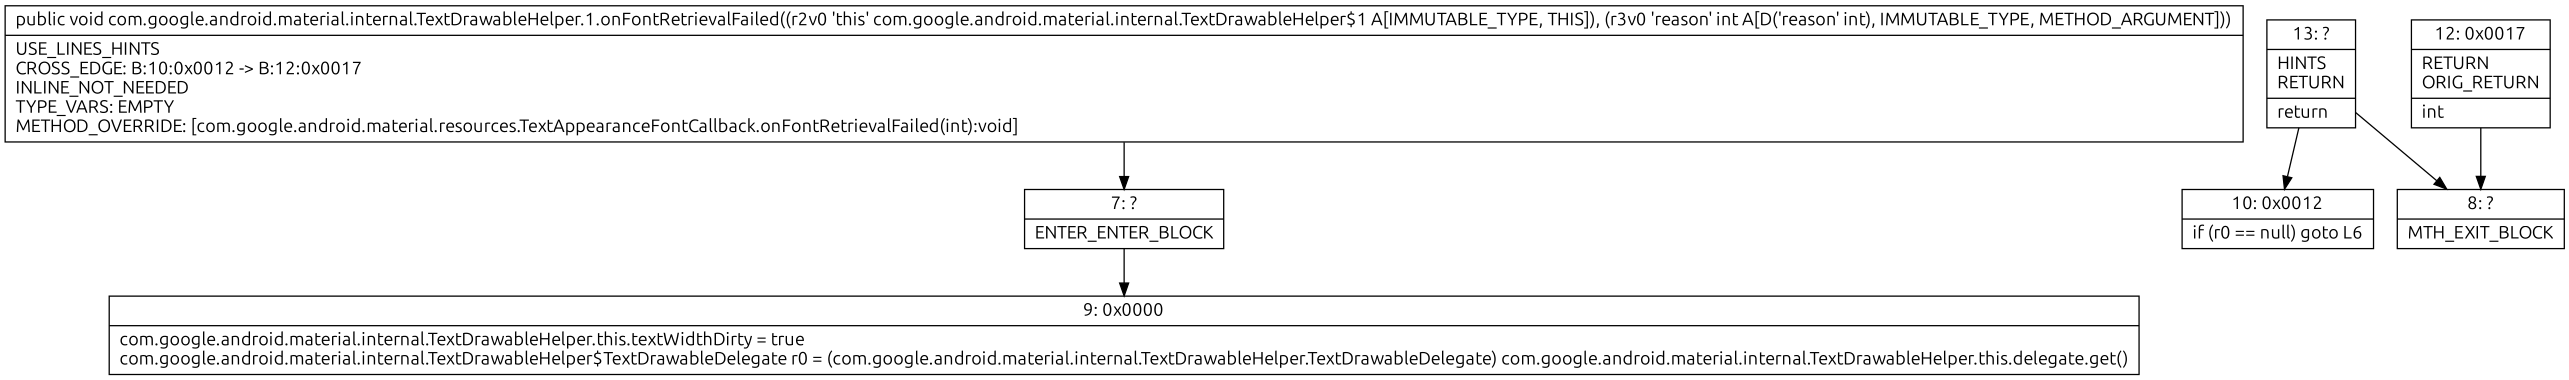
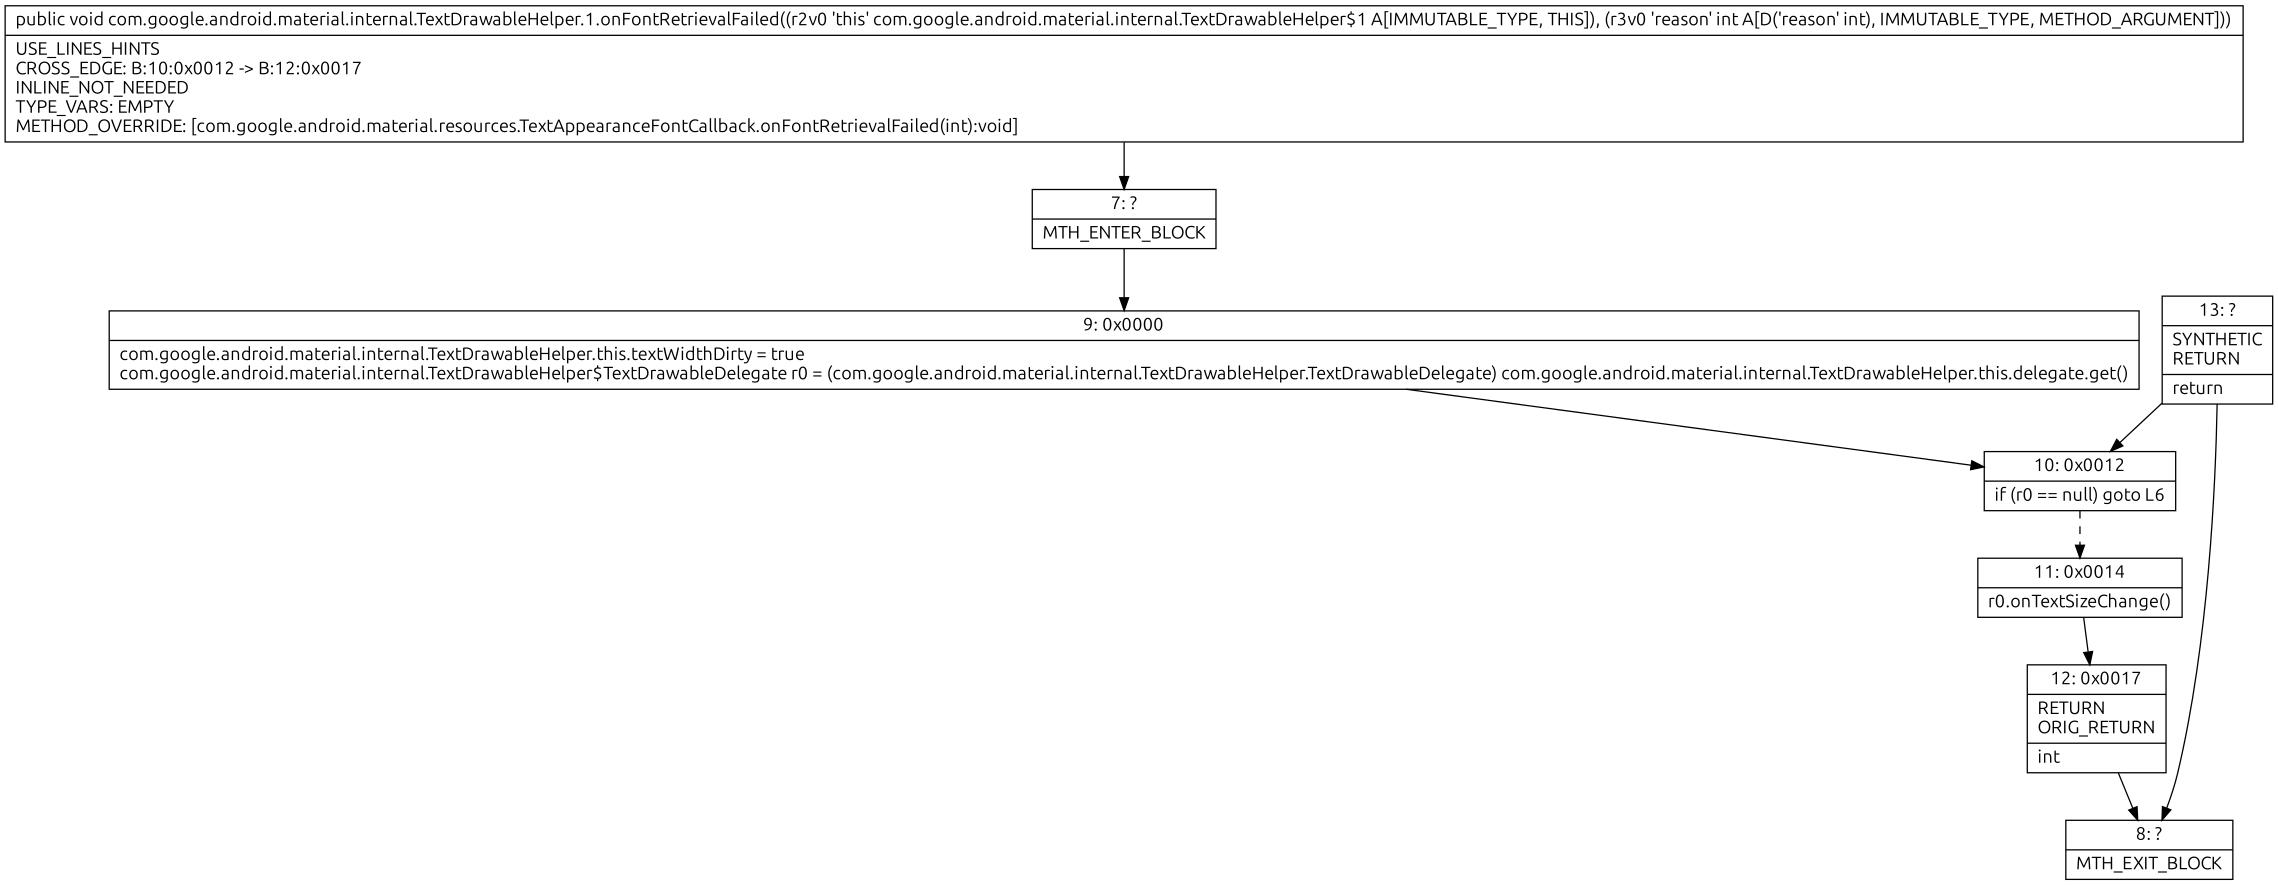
node "13: ?": text "HINTS" -> "SYNTHETIC"
node "7: ?": text "ENTER_ENTER_BLOCK" -> "MTH_ENTER_BLOCK"
edge "9: 0x0000" -> "10: 0x0012": added
node "11: 0x0014": added
